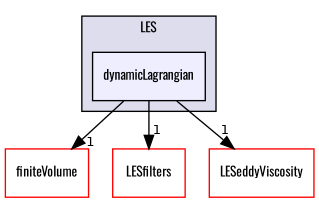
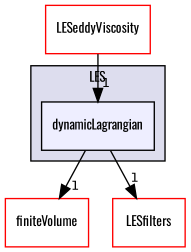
edge "dynamicLagrangian" -> "LESeddyViscosity": reversed
